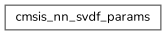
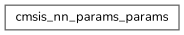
node "cmsis_nn_svdf_params": label "cmsis_nn_svdf_params" -> "cmsis_nn_params_params"
